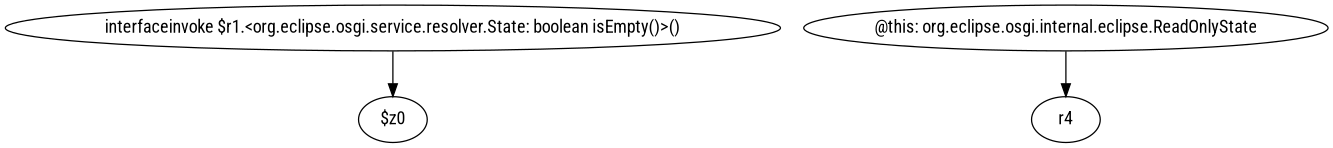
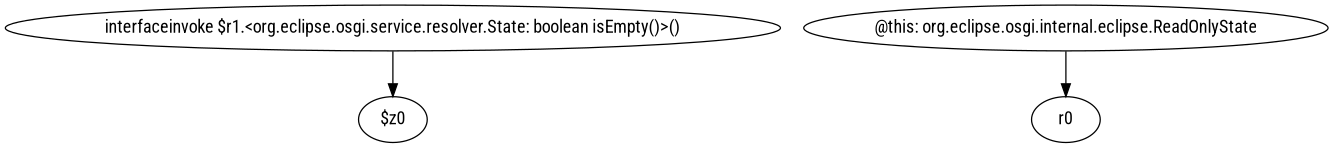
node "r4": label "r4" -> "r0"
